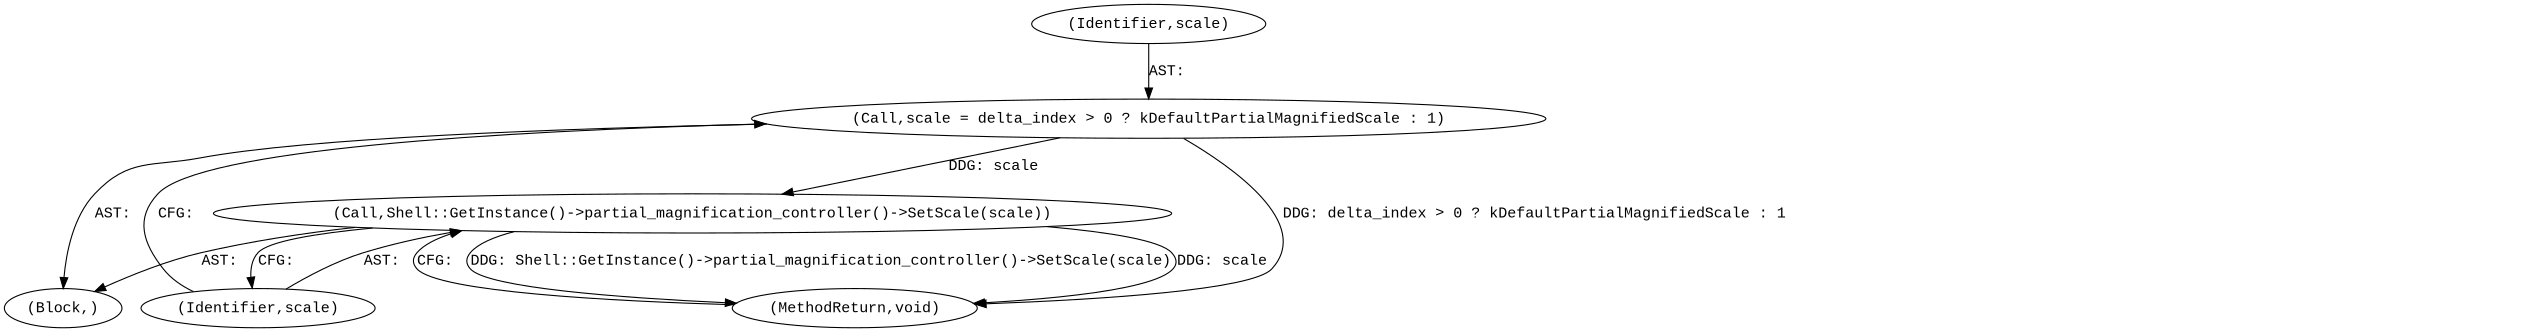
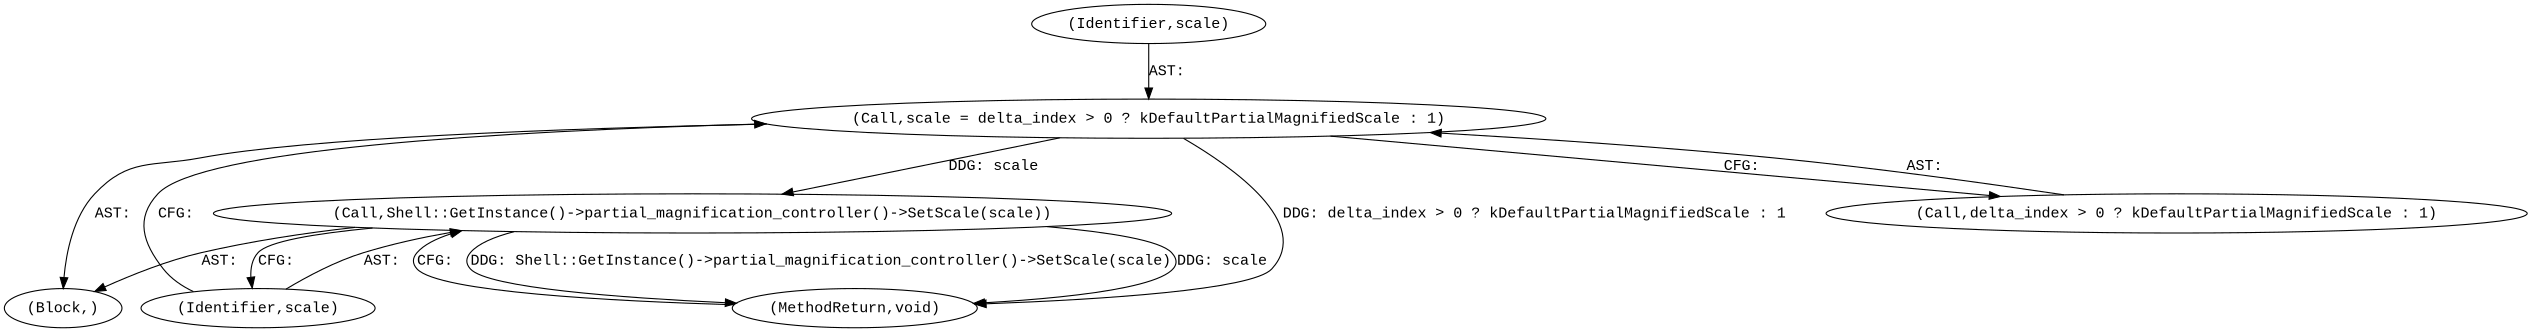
node "(Call,delta_index > 0 ? kDefaultPartialMagnifiedScale : 1)": added
